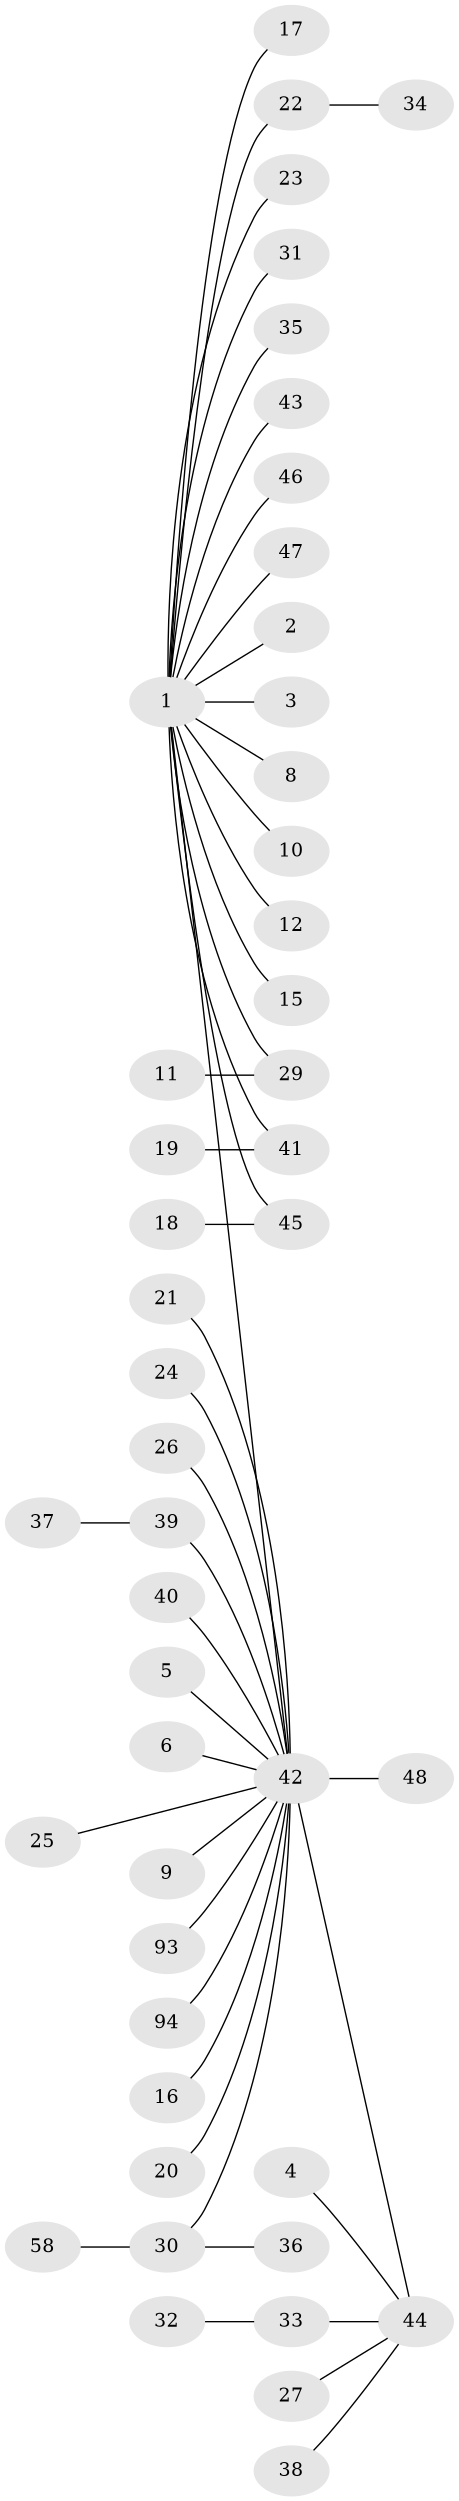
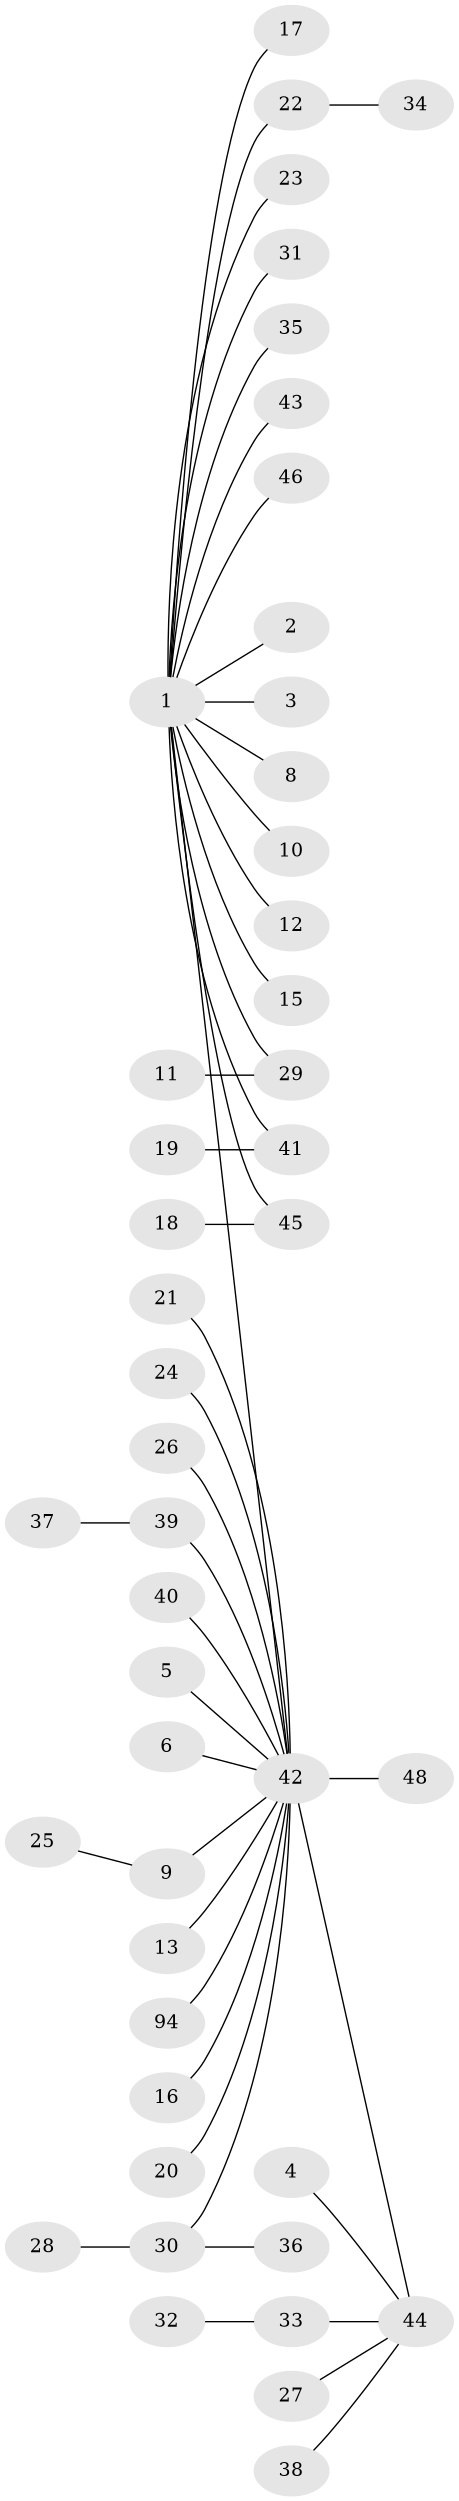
node "47": removed
edge "42" -- "25": now "9" -- "25"
node "93": label "93" -> "13"
node "58": label "58" -> "28"
